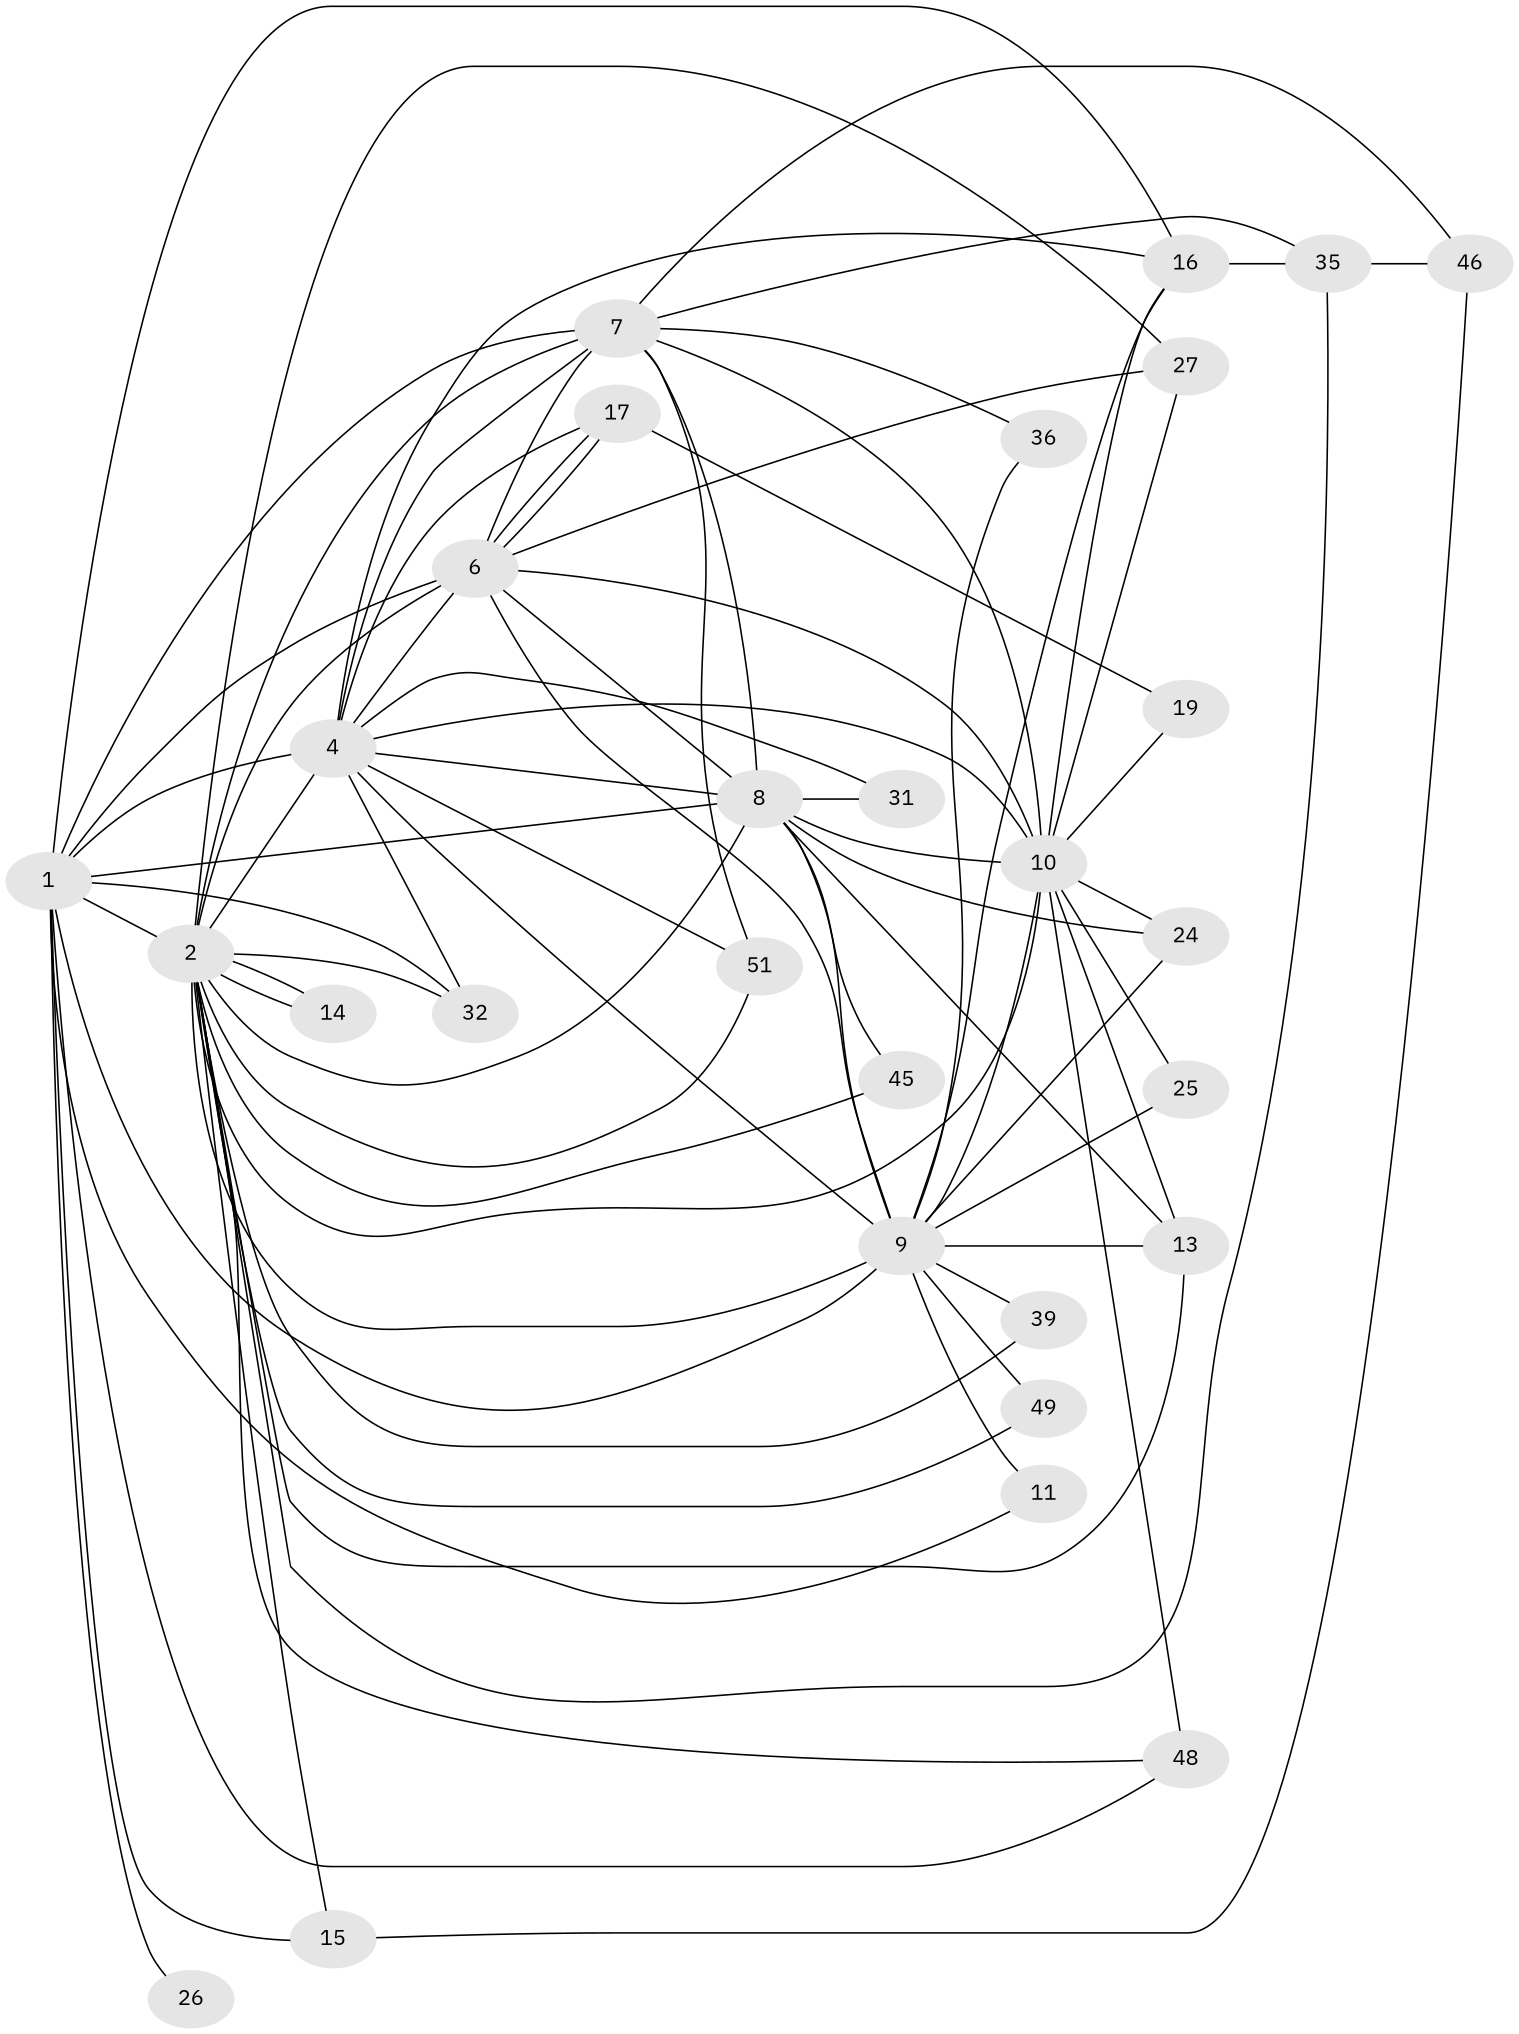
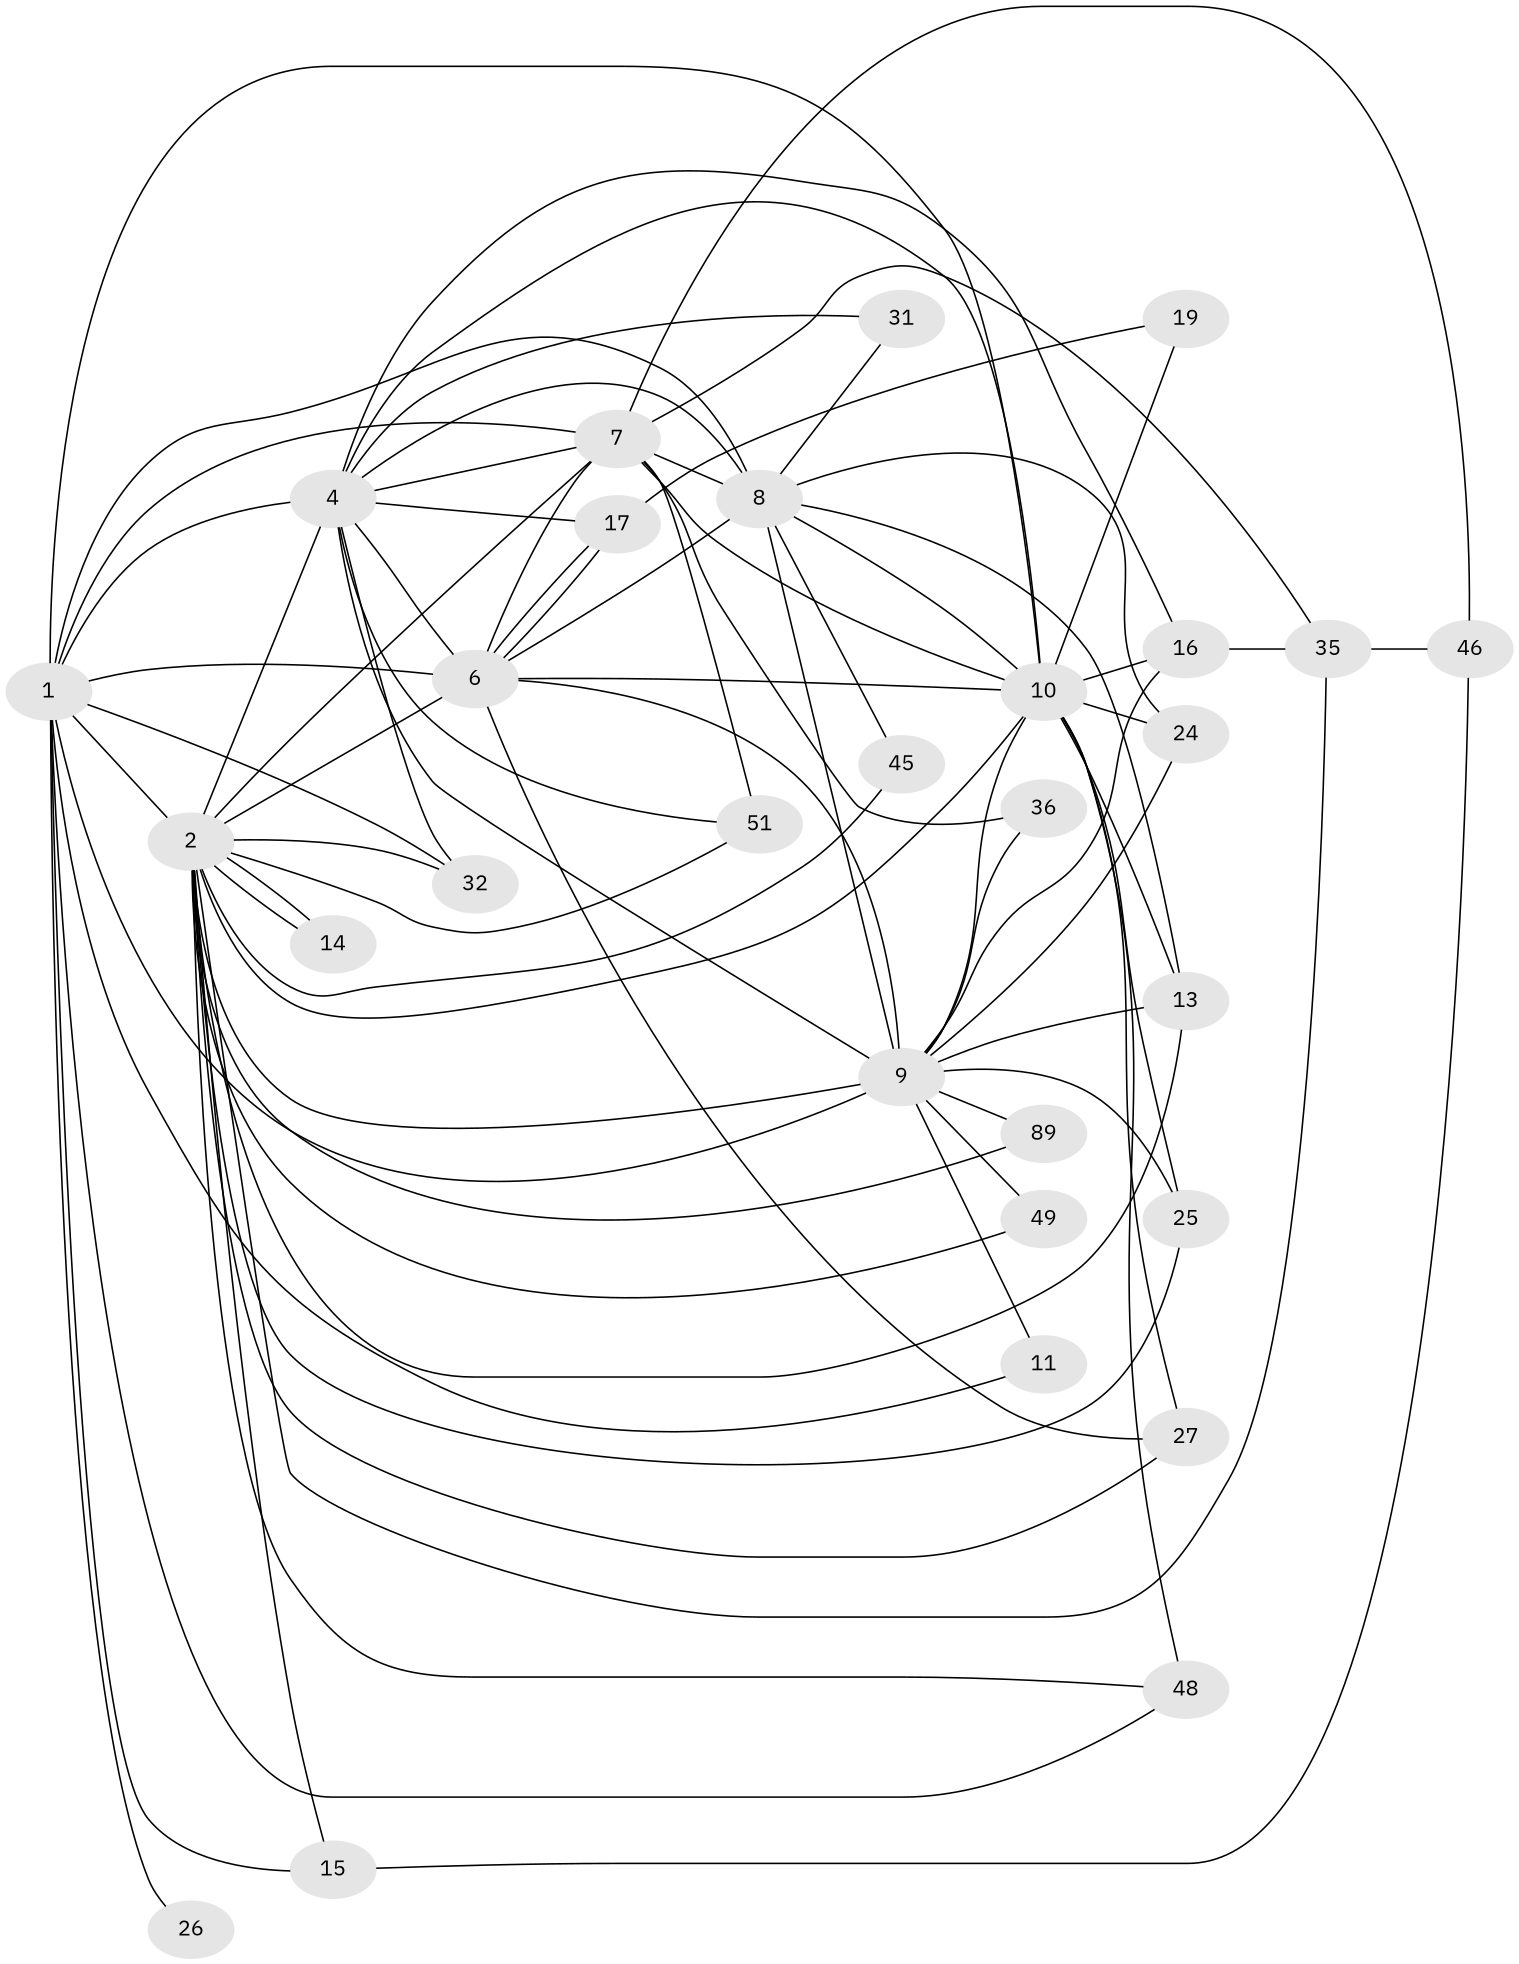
edge "16" -- "1": now "10" -- "1"
edge "8" -- "2": now "25" -- "2"
node "39": label "39" -> "89"
